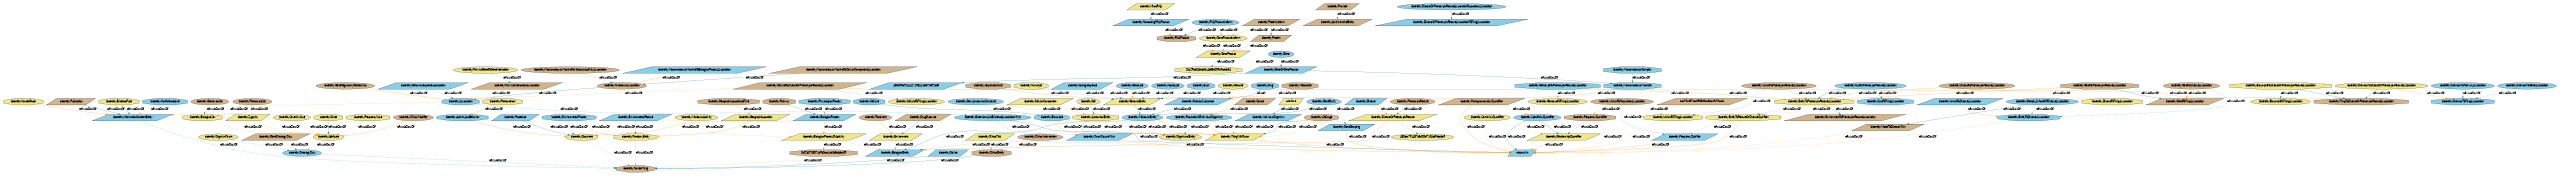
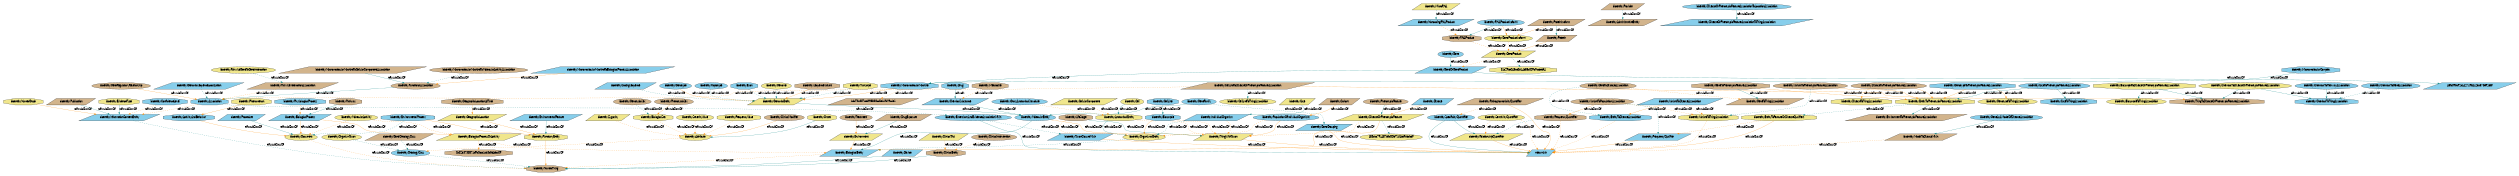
edge "bioentity:ChemicalToDiseaseOrPhenotypicFeatureAssociation" -> "bioentity:ChemicalToThingAssociation": color darkorange -> teal
node "cde:Case": label "cde:Case" -> "bioentity:Case"
edge "bioentity:GeneAsAModelOfDiseaseAssociation" -> "bioentity:EntityToDiseaseAssociation": removed, label "rdfs:subClassOf"
